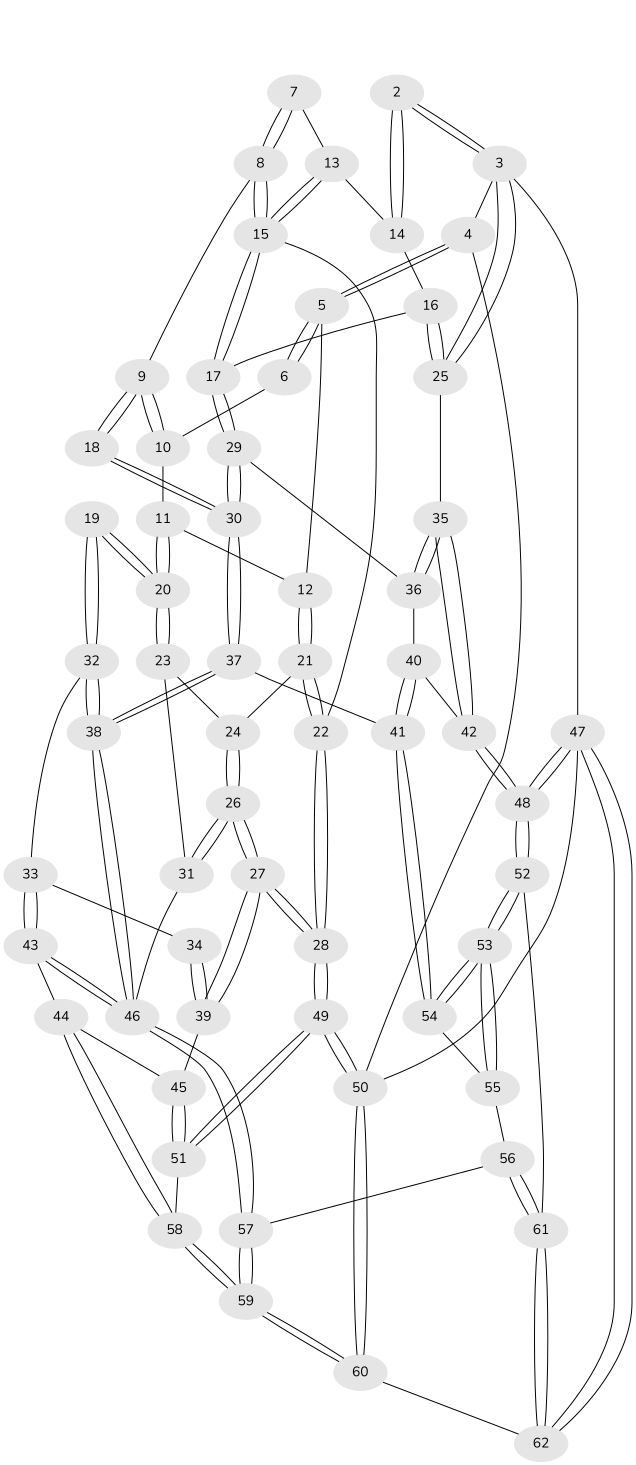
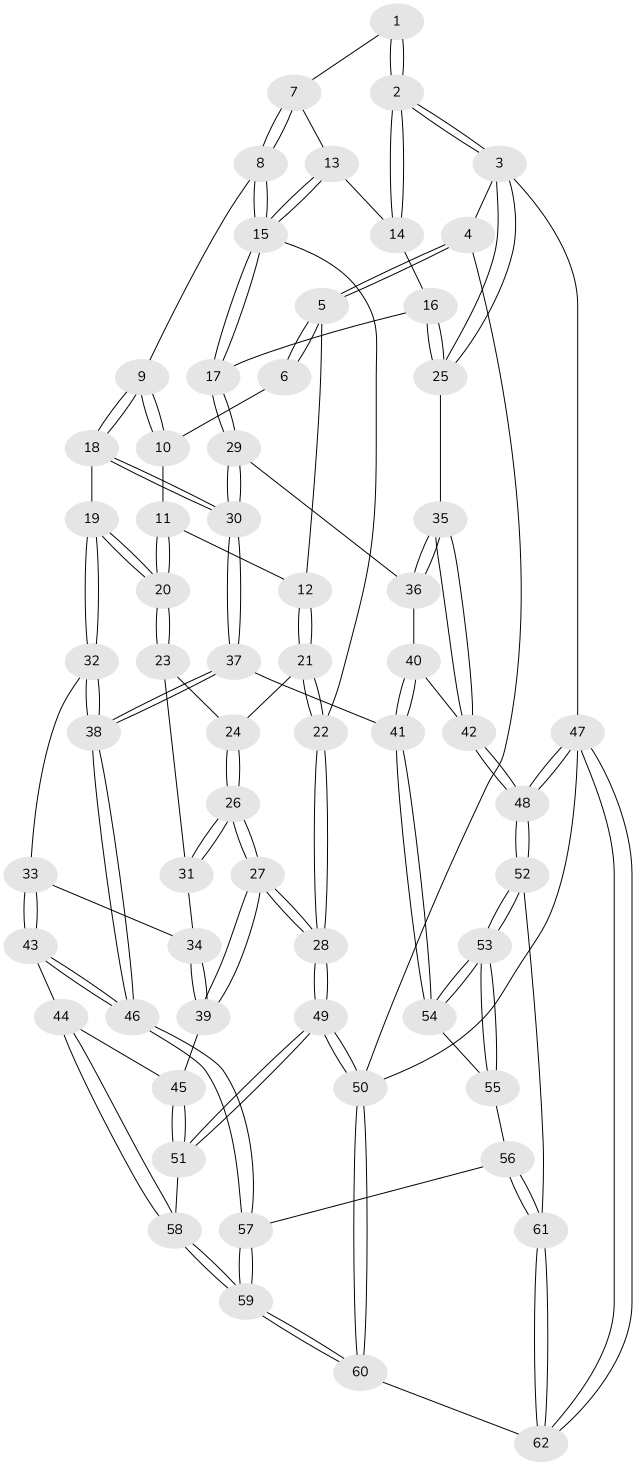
node "1": added
edge "18" -- "19": added
edge "31" -- "46": now "31" -- "34"
